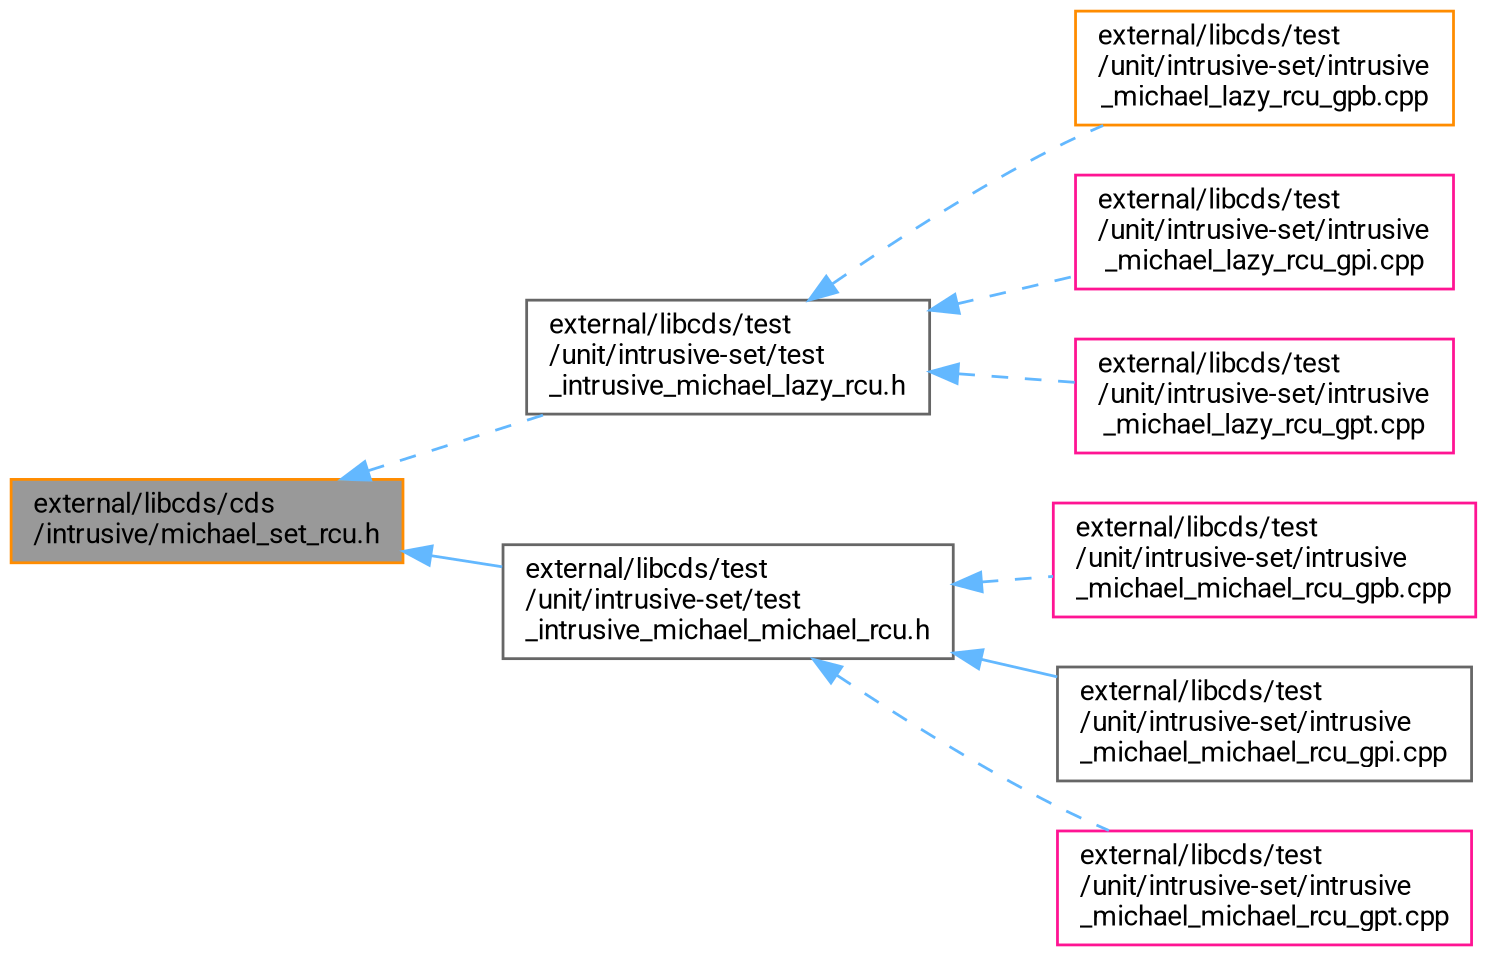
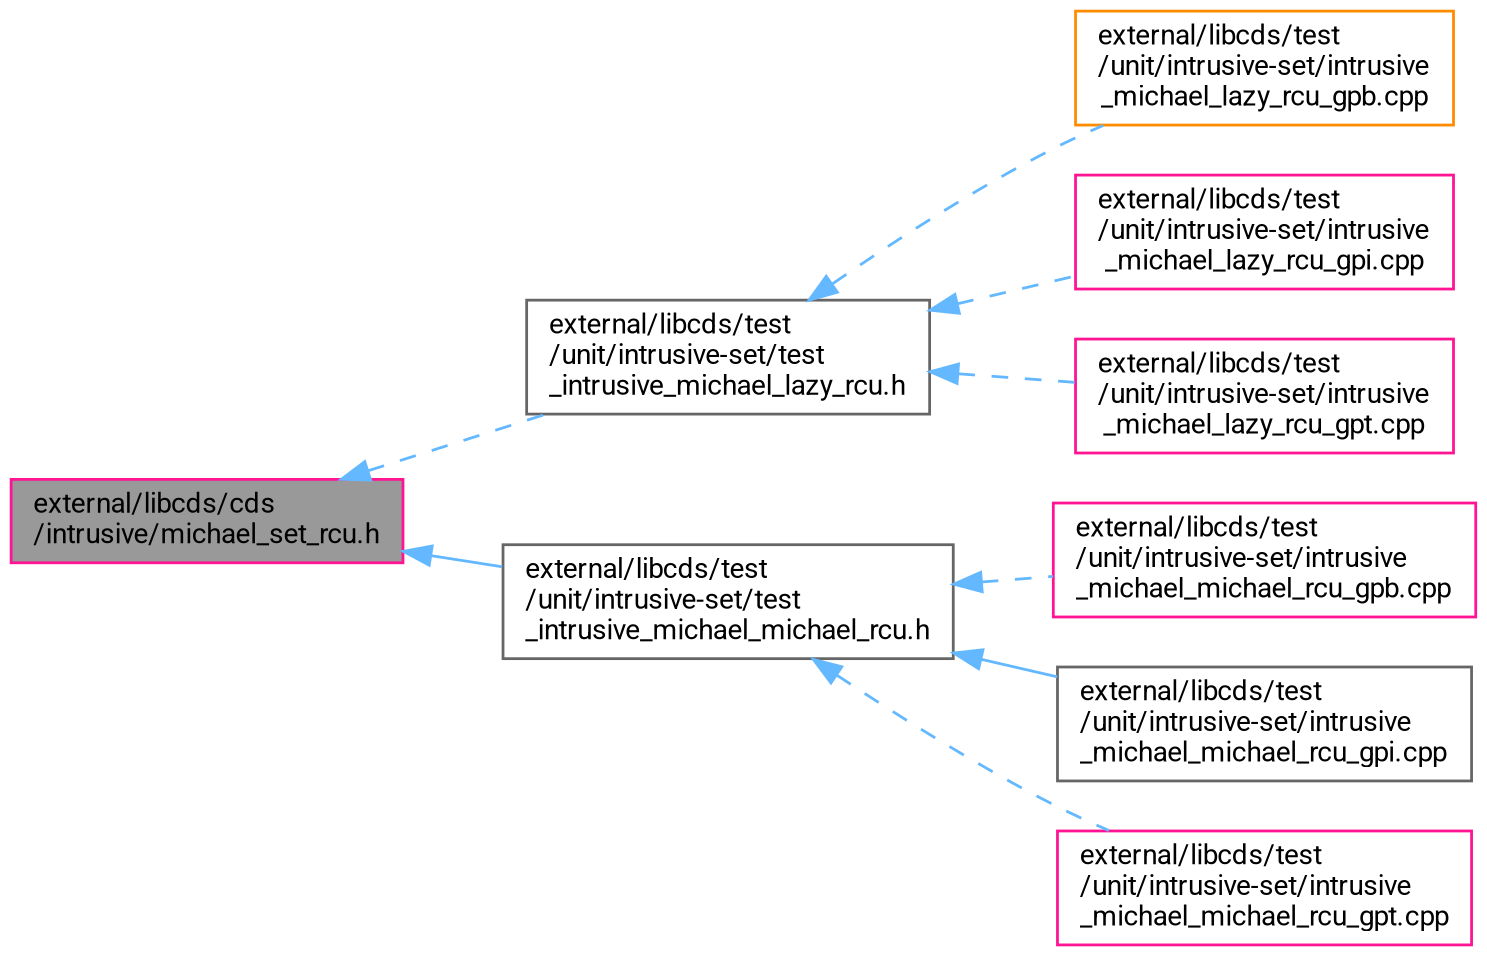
node "external/libcds/cds /intrusive/michael_set_rcu.h": color darkorange -> deeppink
